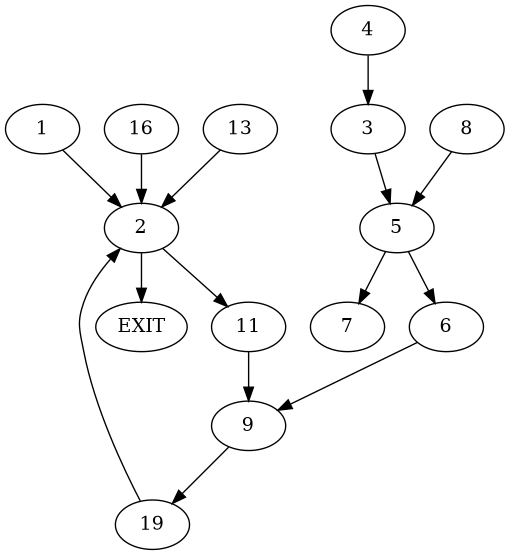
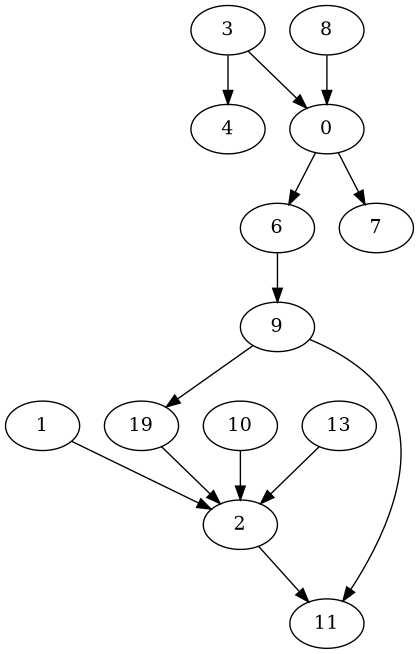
edge "4" -> "3": reversed
node "16": label "16" -> "10"
node "5": label "5" -> "0"
node "EXIT": removed
edge "11" -> "9": reversed
